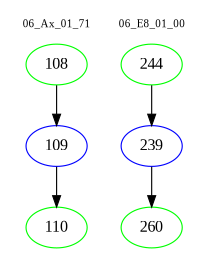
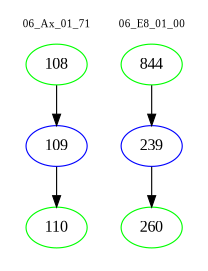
node "244": label "244" -> "844"
